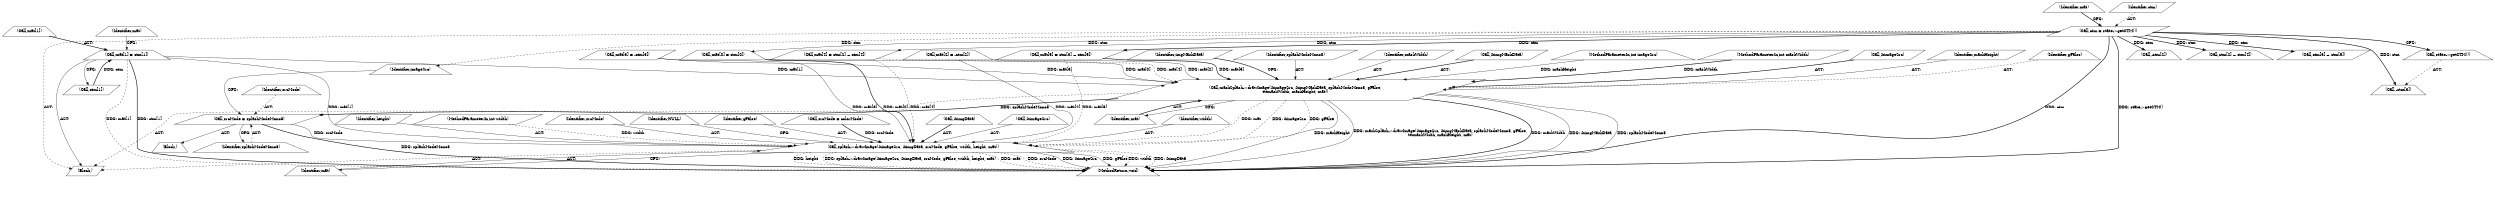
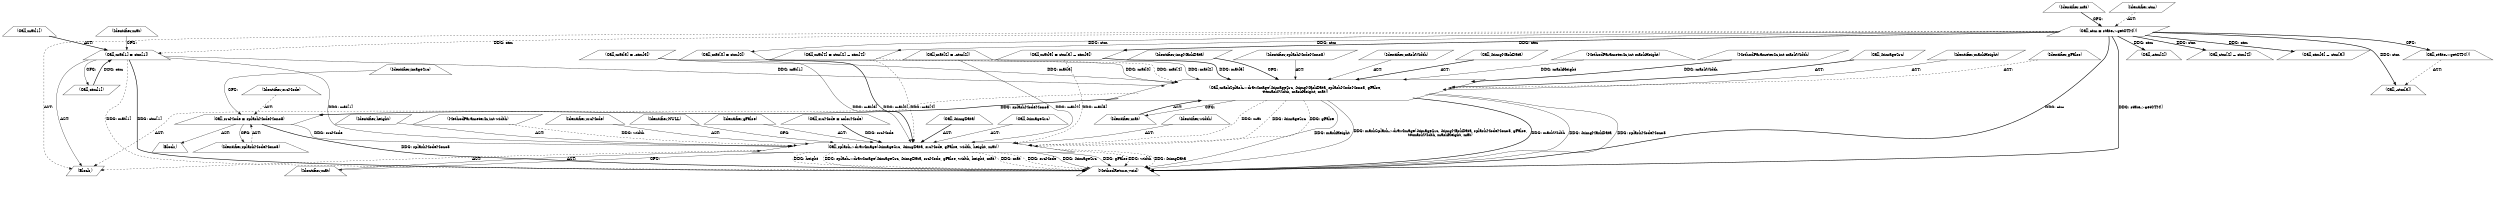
edge "(Call,ctm = state->getCTM())" -> "(Identifier,imageSrc)": now "(Call,ctm = state->getCTM())" -> "(Call,mat[1] = ctm[1])"
node "(MethodParameterIn,int imageSrc)": label "(MethodParameterIn,int imageSrc)" -> "(MethodParameterIn,int maskHeight)"
